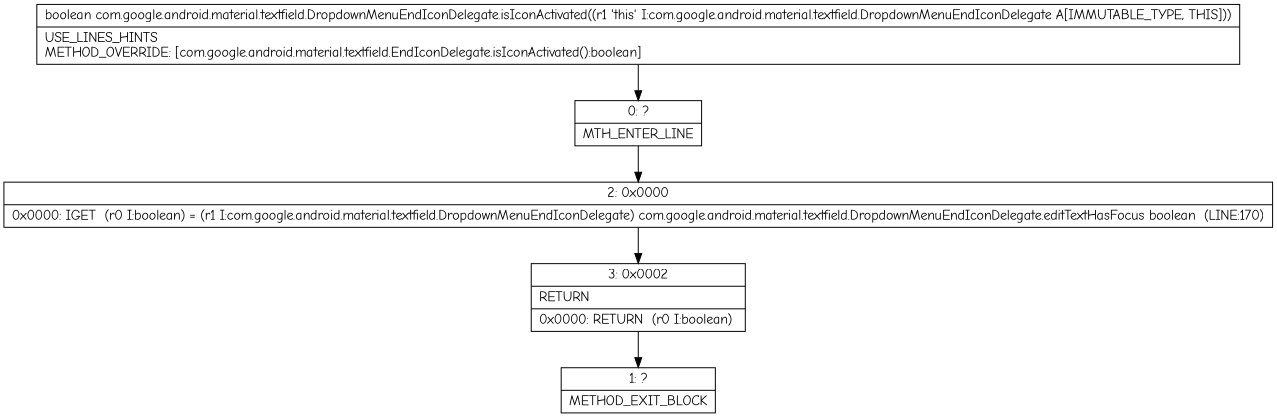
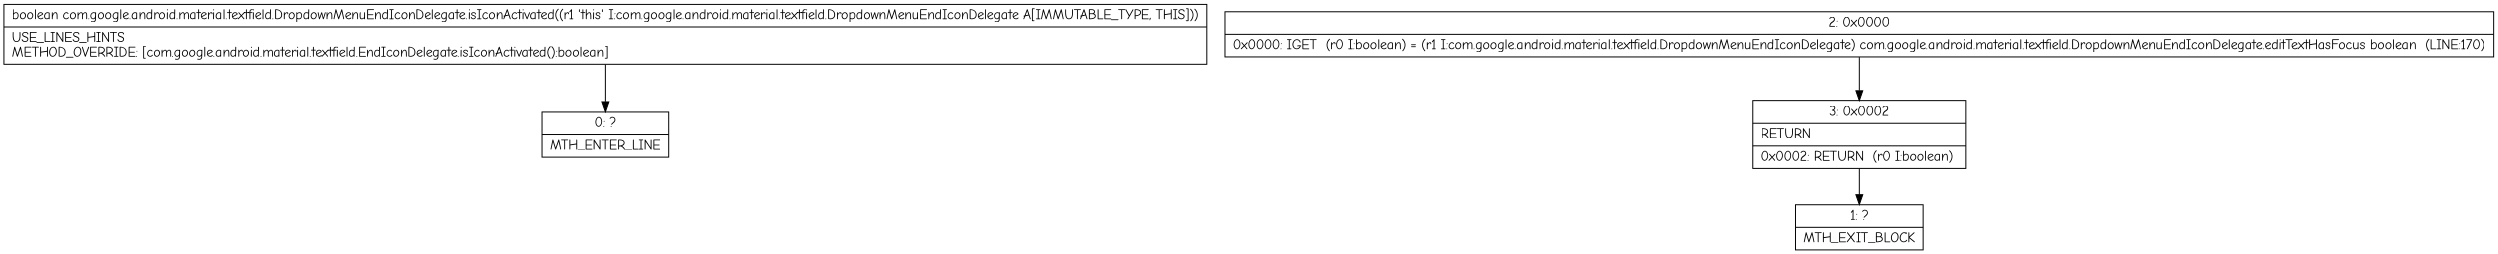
edge "0: ?" -> "2: 0x0000": removed
node "3: 0x0002": text "0x0000: RETURN  (r0 I:boolean)" -> "0x0002: RETURN  (r0 I:boolean)"
node "1: ?": text "METHOD_EXIT_BLOCK" -> "MTH_EXIT_BLOCK"
